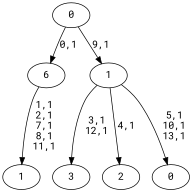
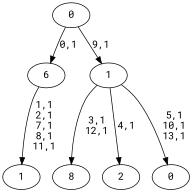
node "3": label "3" -> "8"
